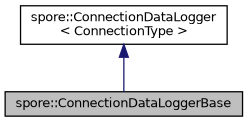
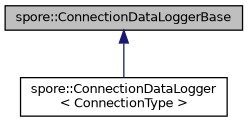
edge "spore::ConnectionDataLoggerBase" -> "spore::ConnectionDataLogger < ConnectionType >": reversed
